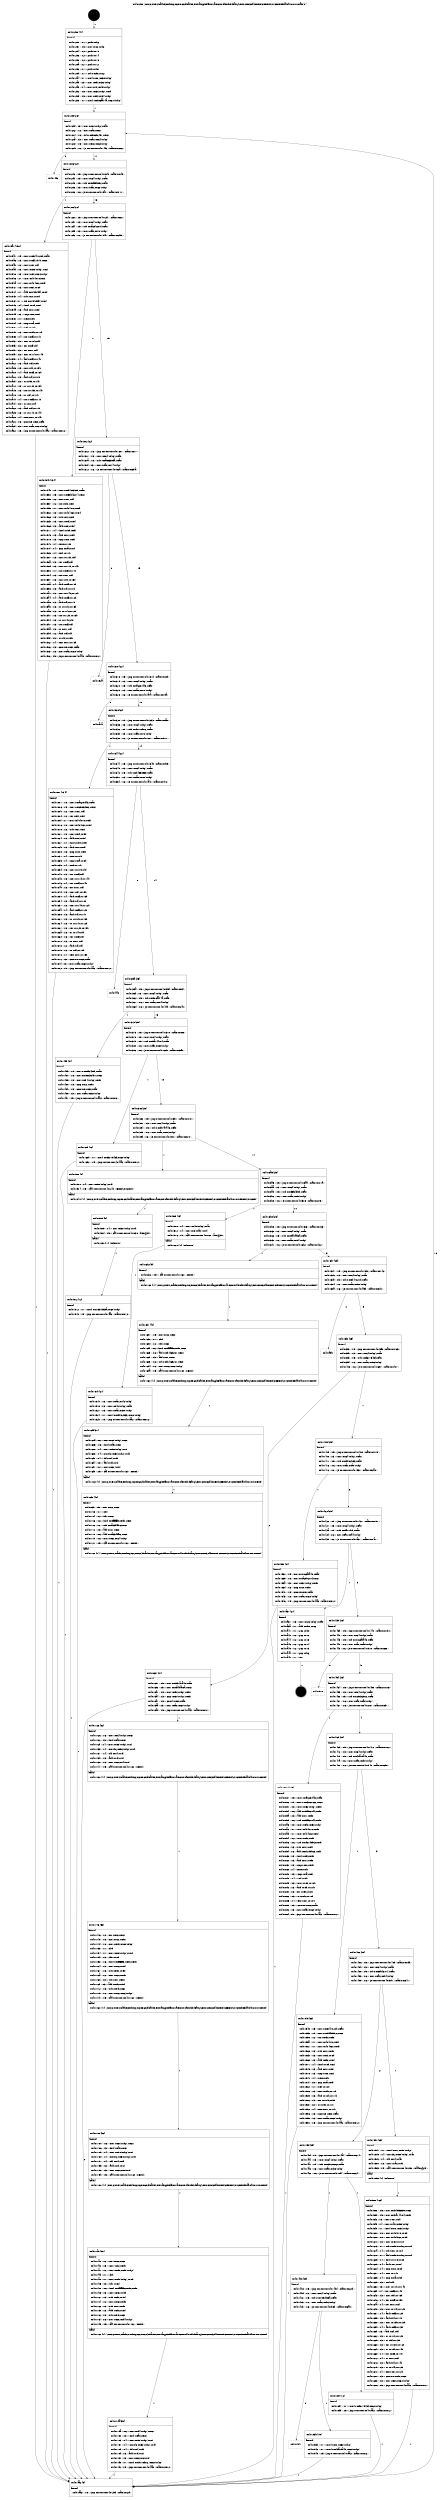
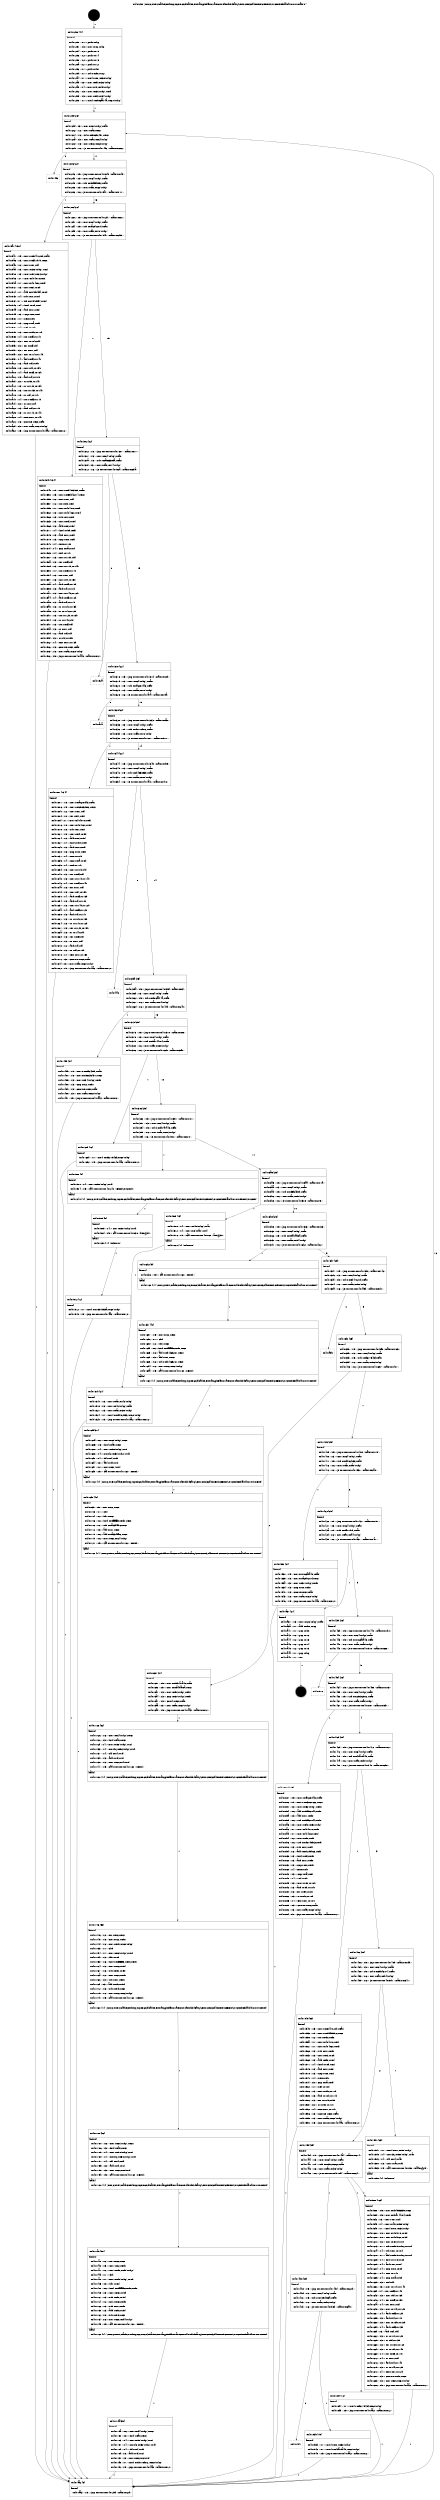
edge "0x401697 [27]" -> "0x401aa2 [5]": removed, label "2"
edge "0x4015d1 [23]" -> "0x4015e8 [163]": now "0x40149f [25]" -> "0x4015e8 [163]"
